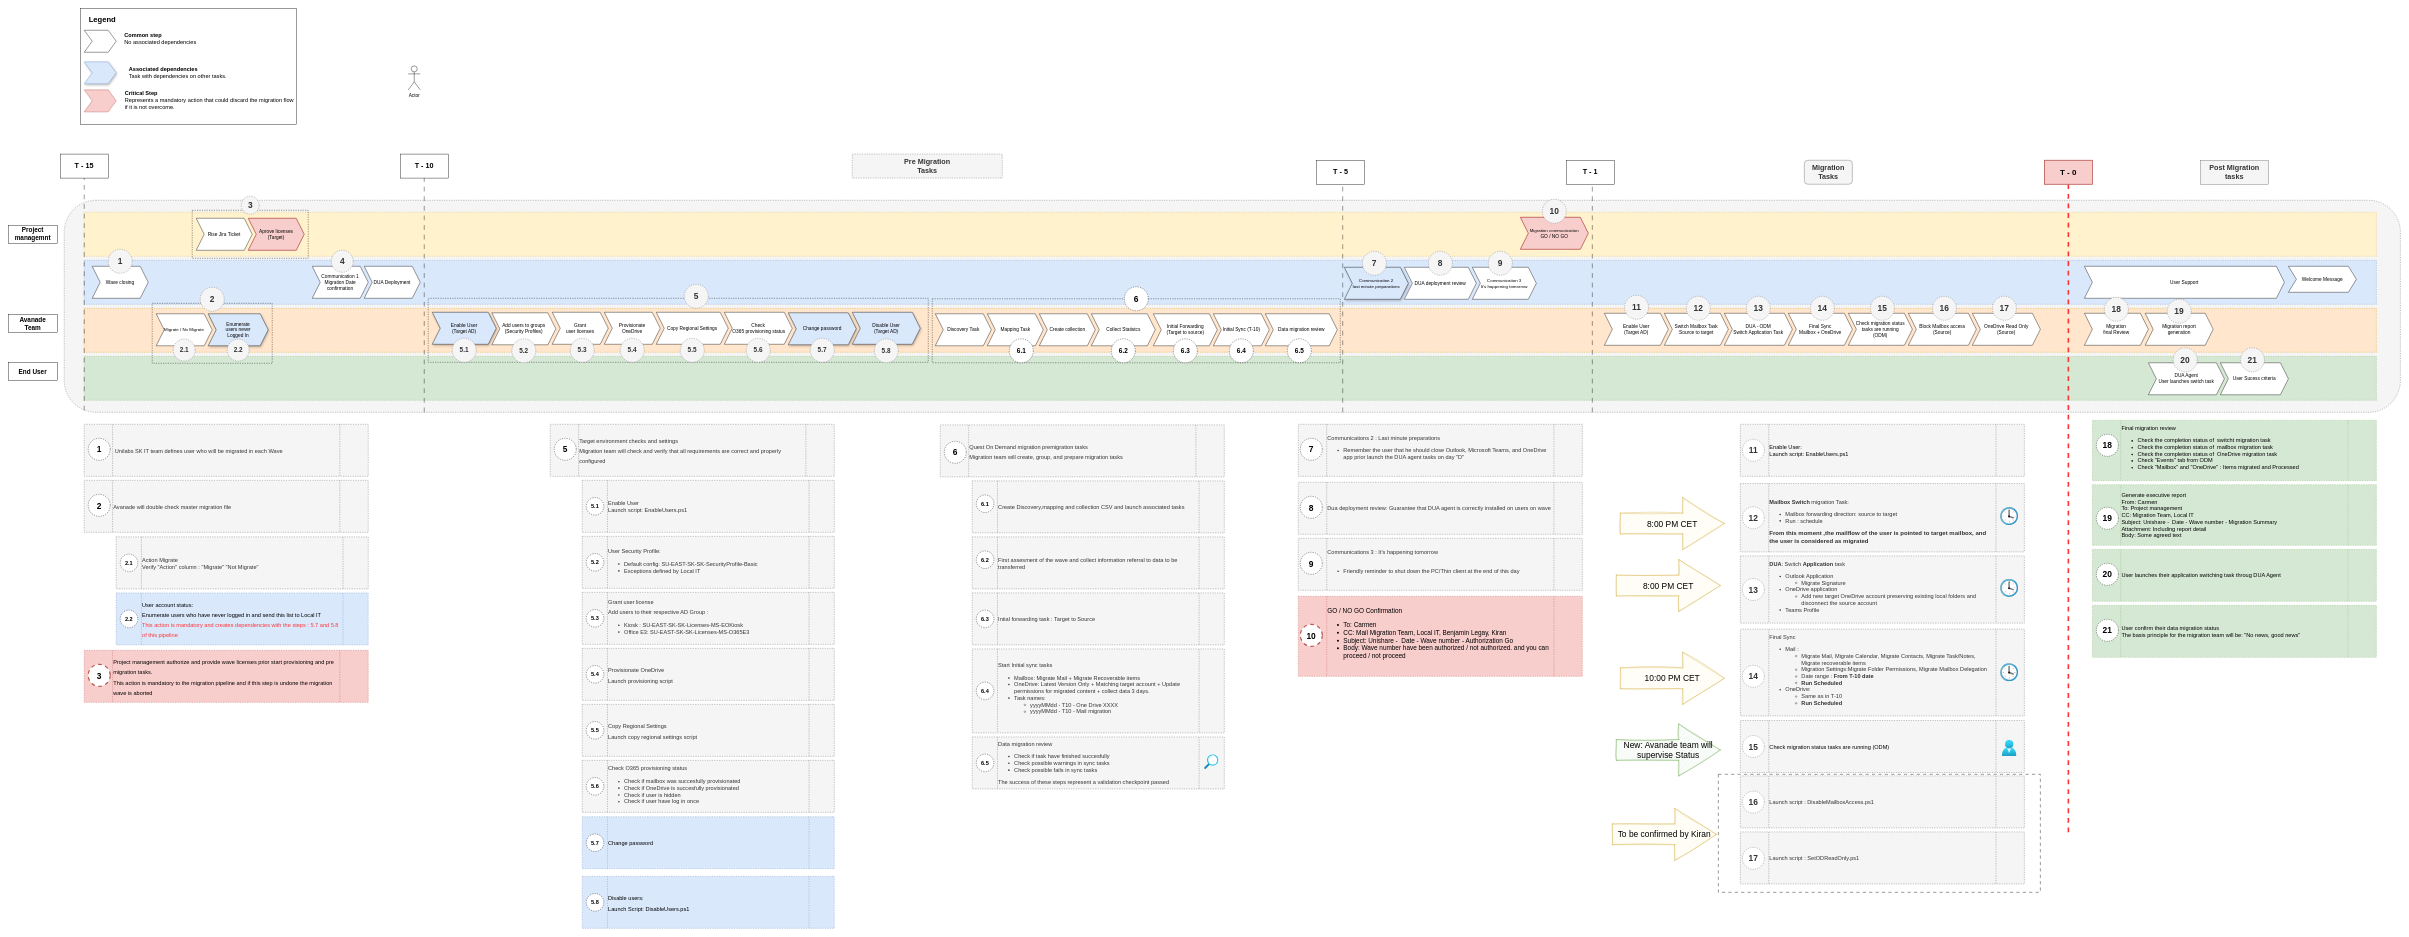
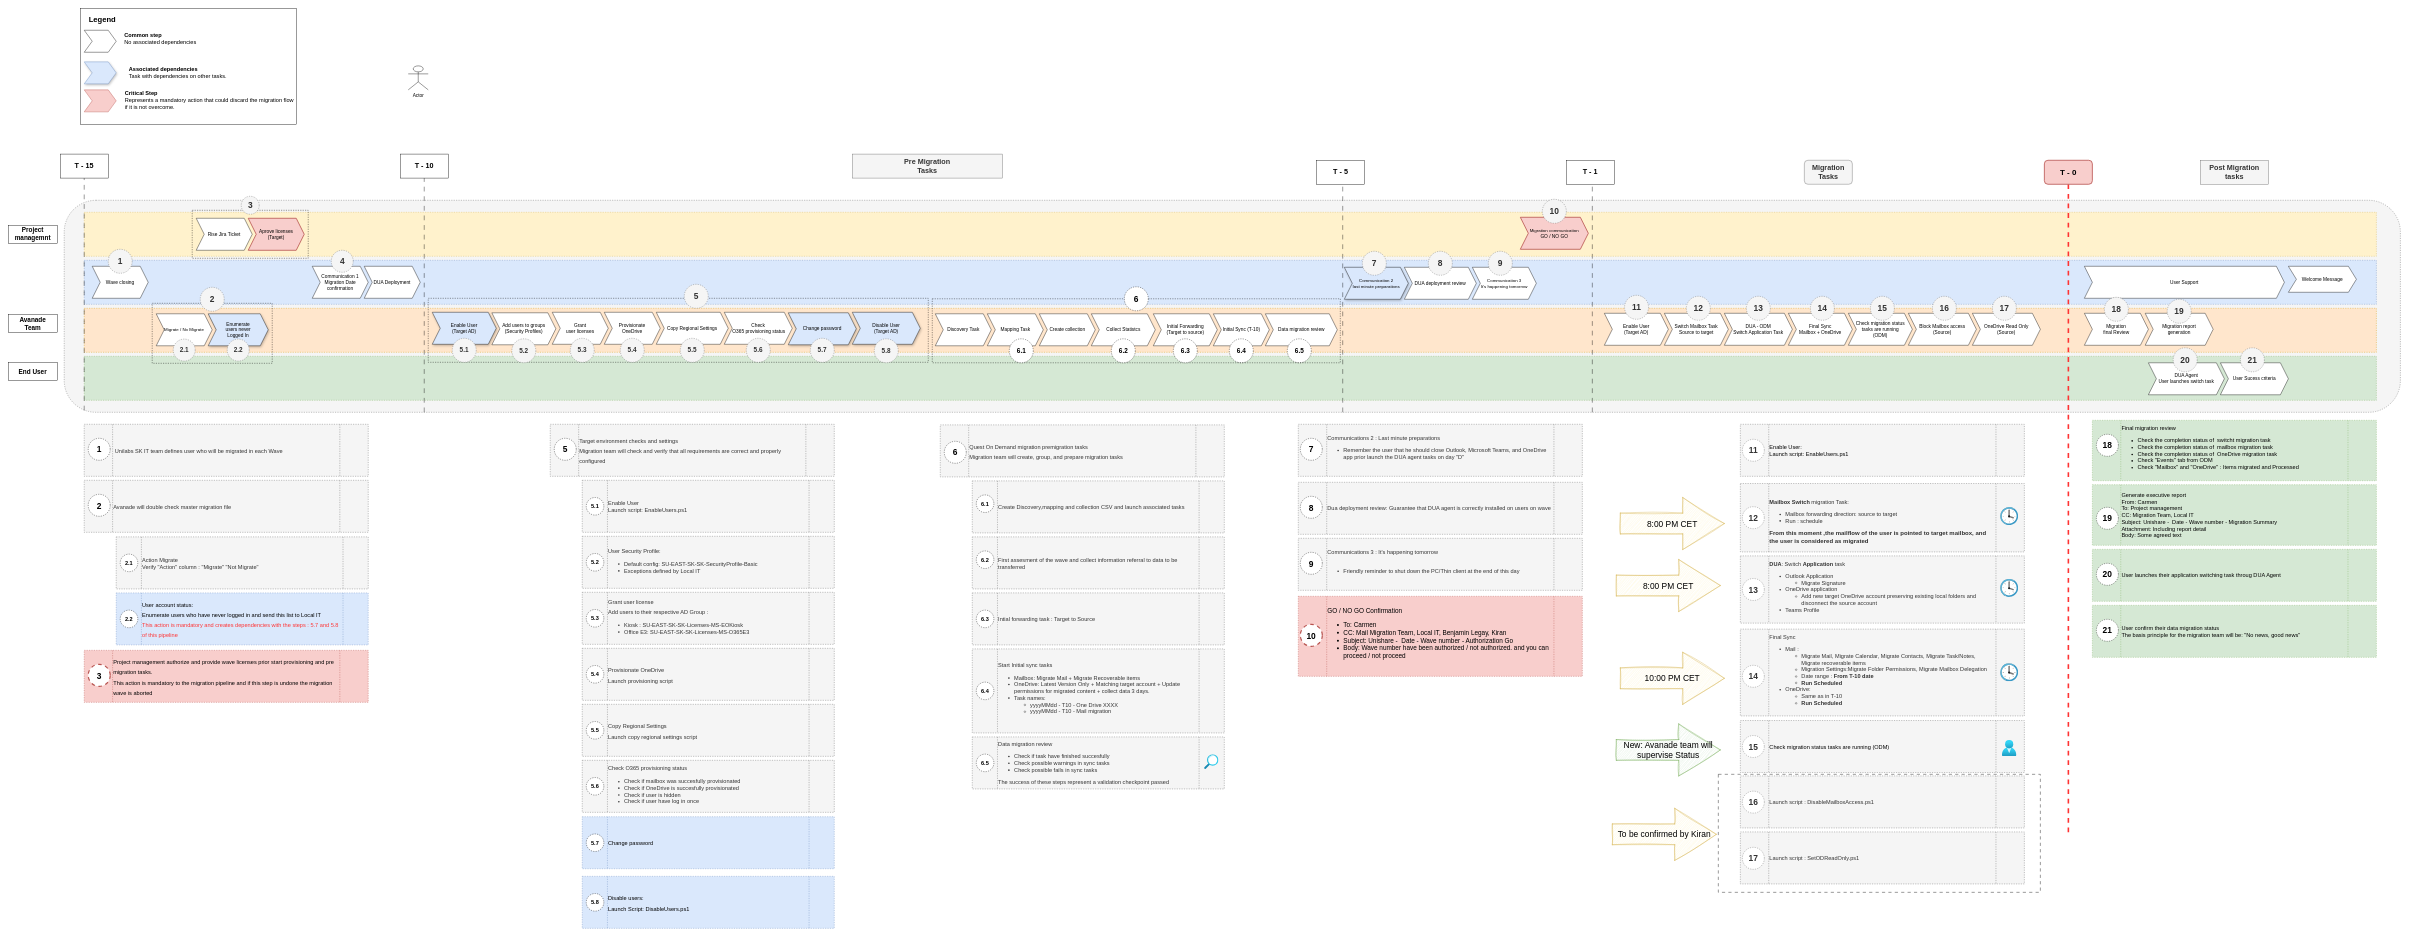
node "Actor": size 12x24 -> 20x24
node "Pre Migration Tasks": style dashed -> solid
node "T - 0": shape rectangle -> rounded rectangle
